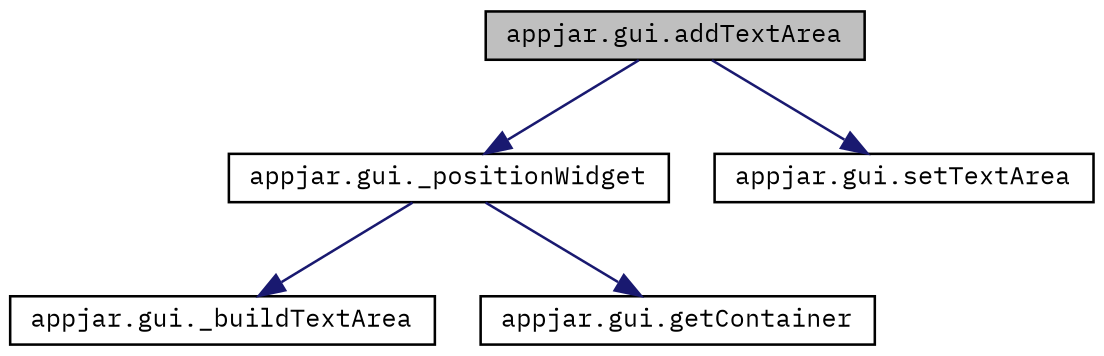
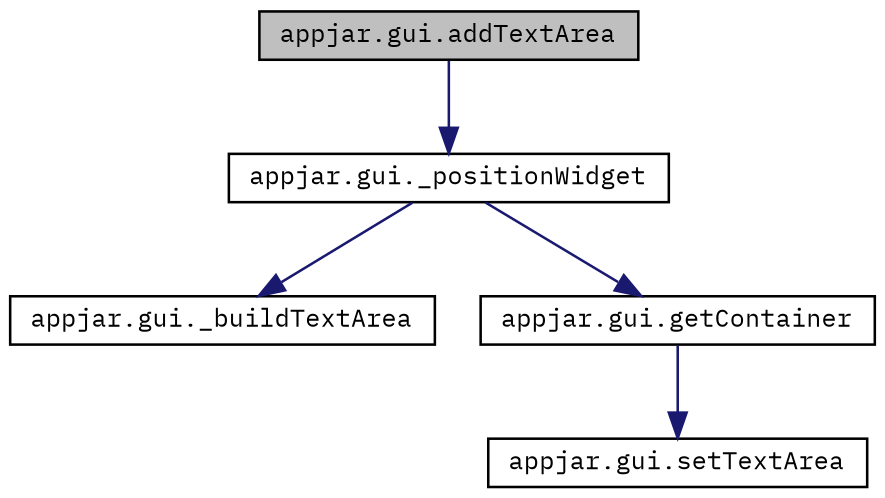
edge "appjar.gui.addTextArea" -> "appjar.gui.setTextArea": now "appjar.gui.getContainer" -> "appjar.gui.setTextArea"
